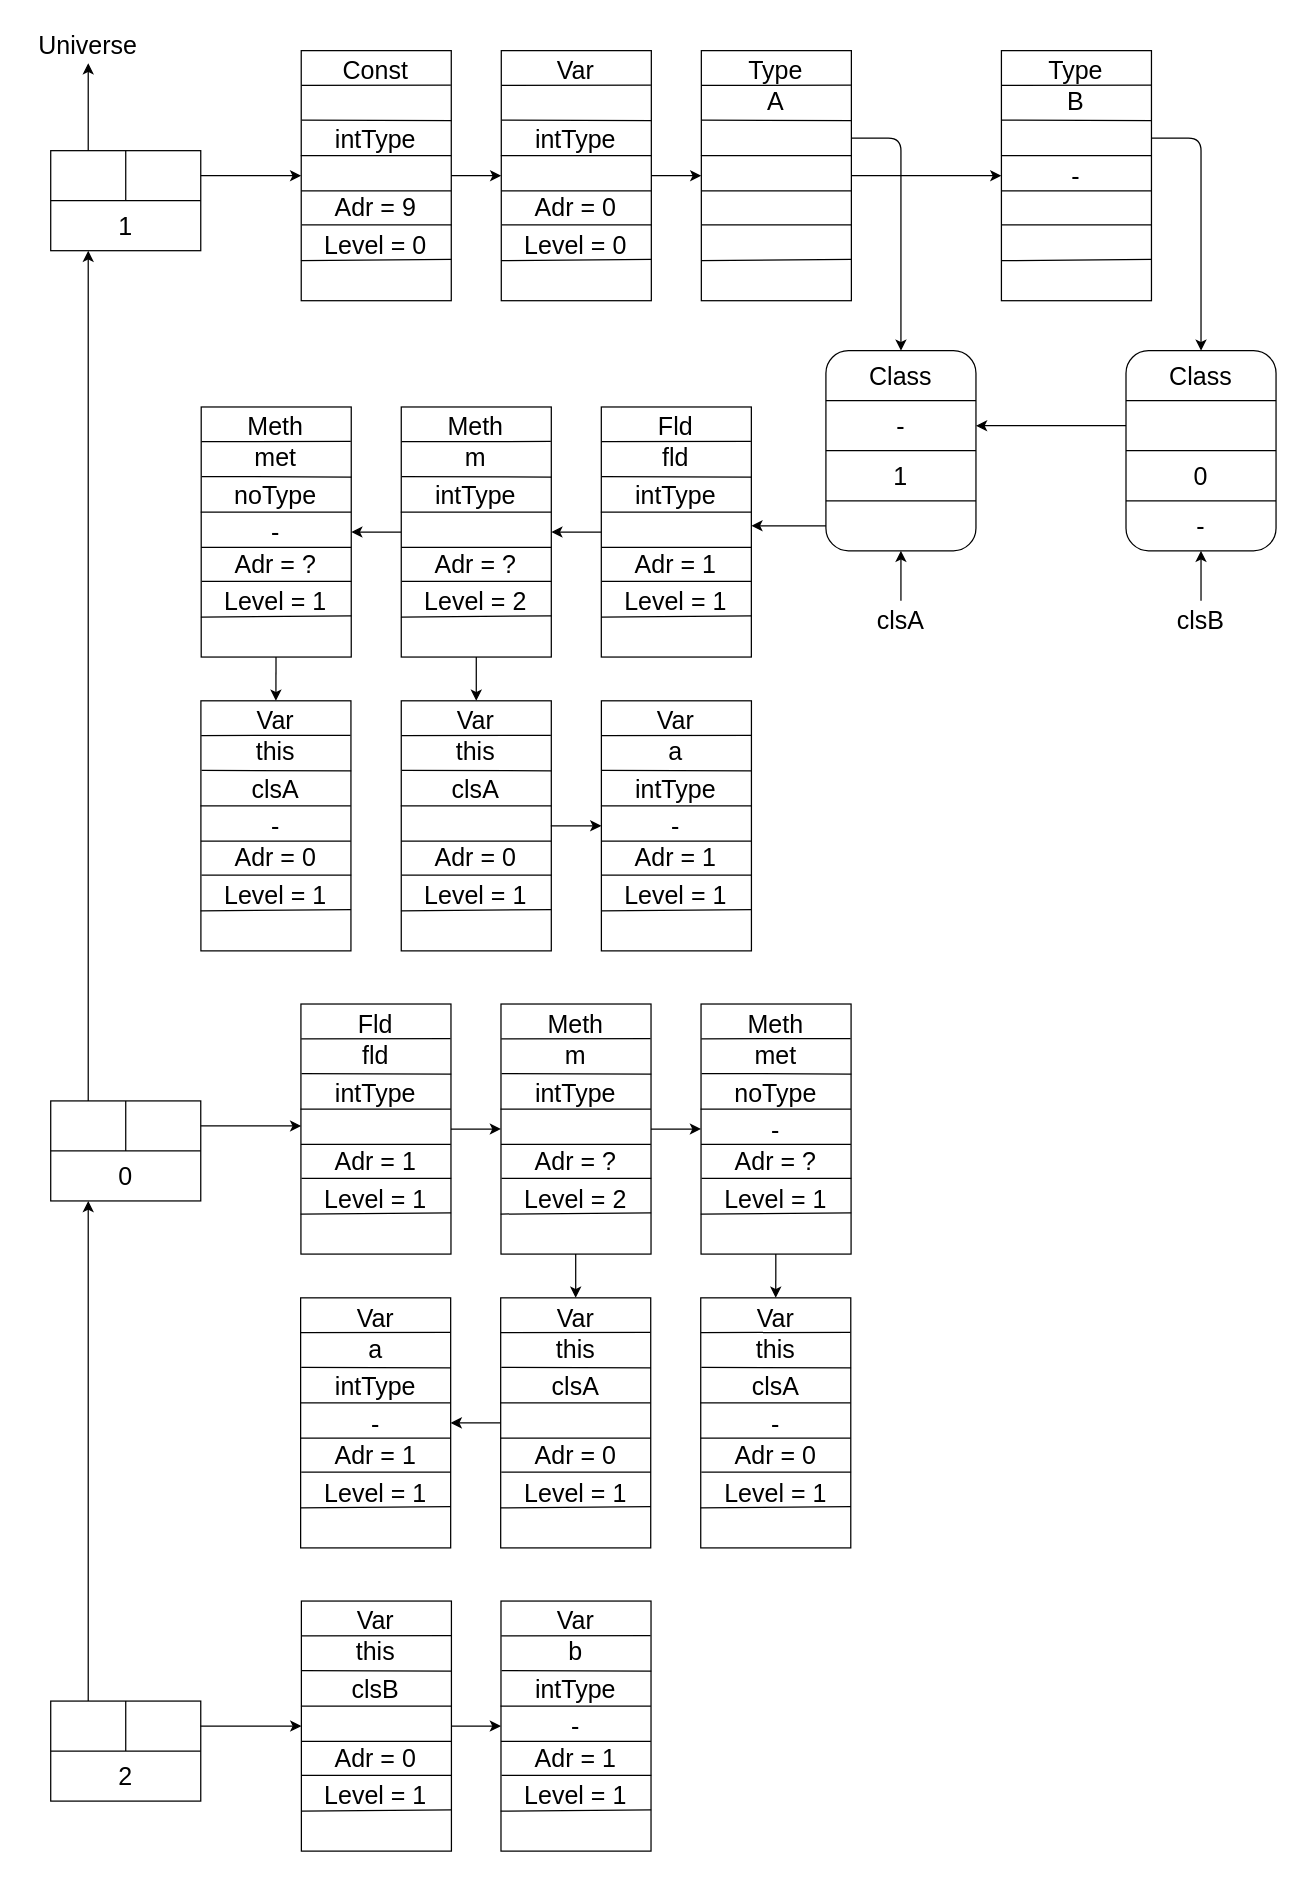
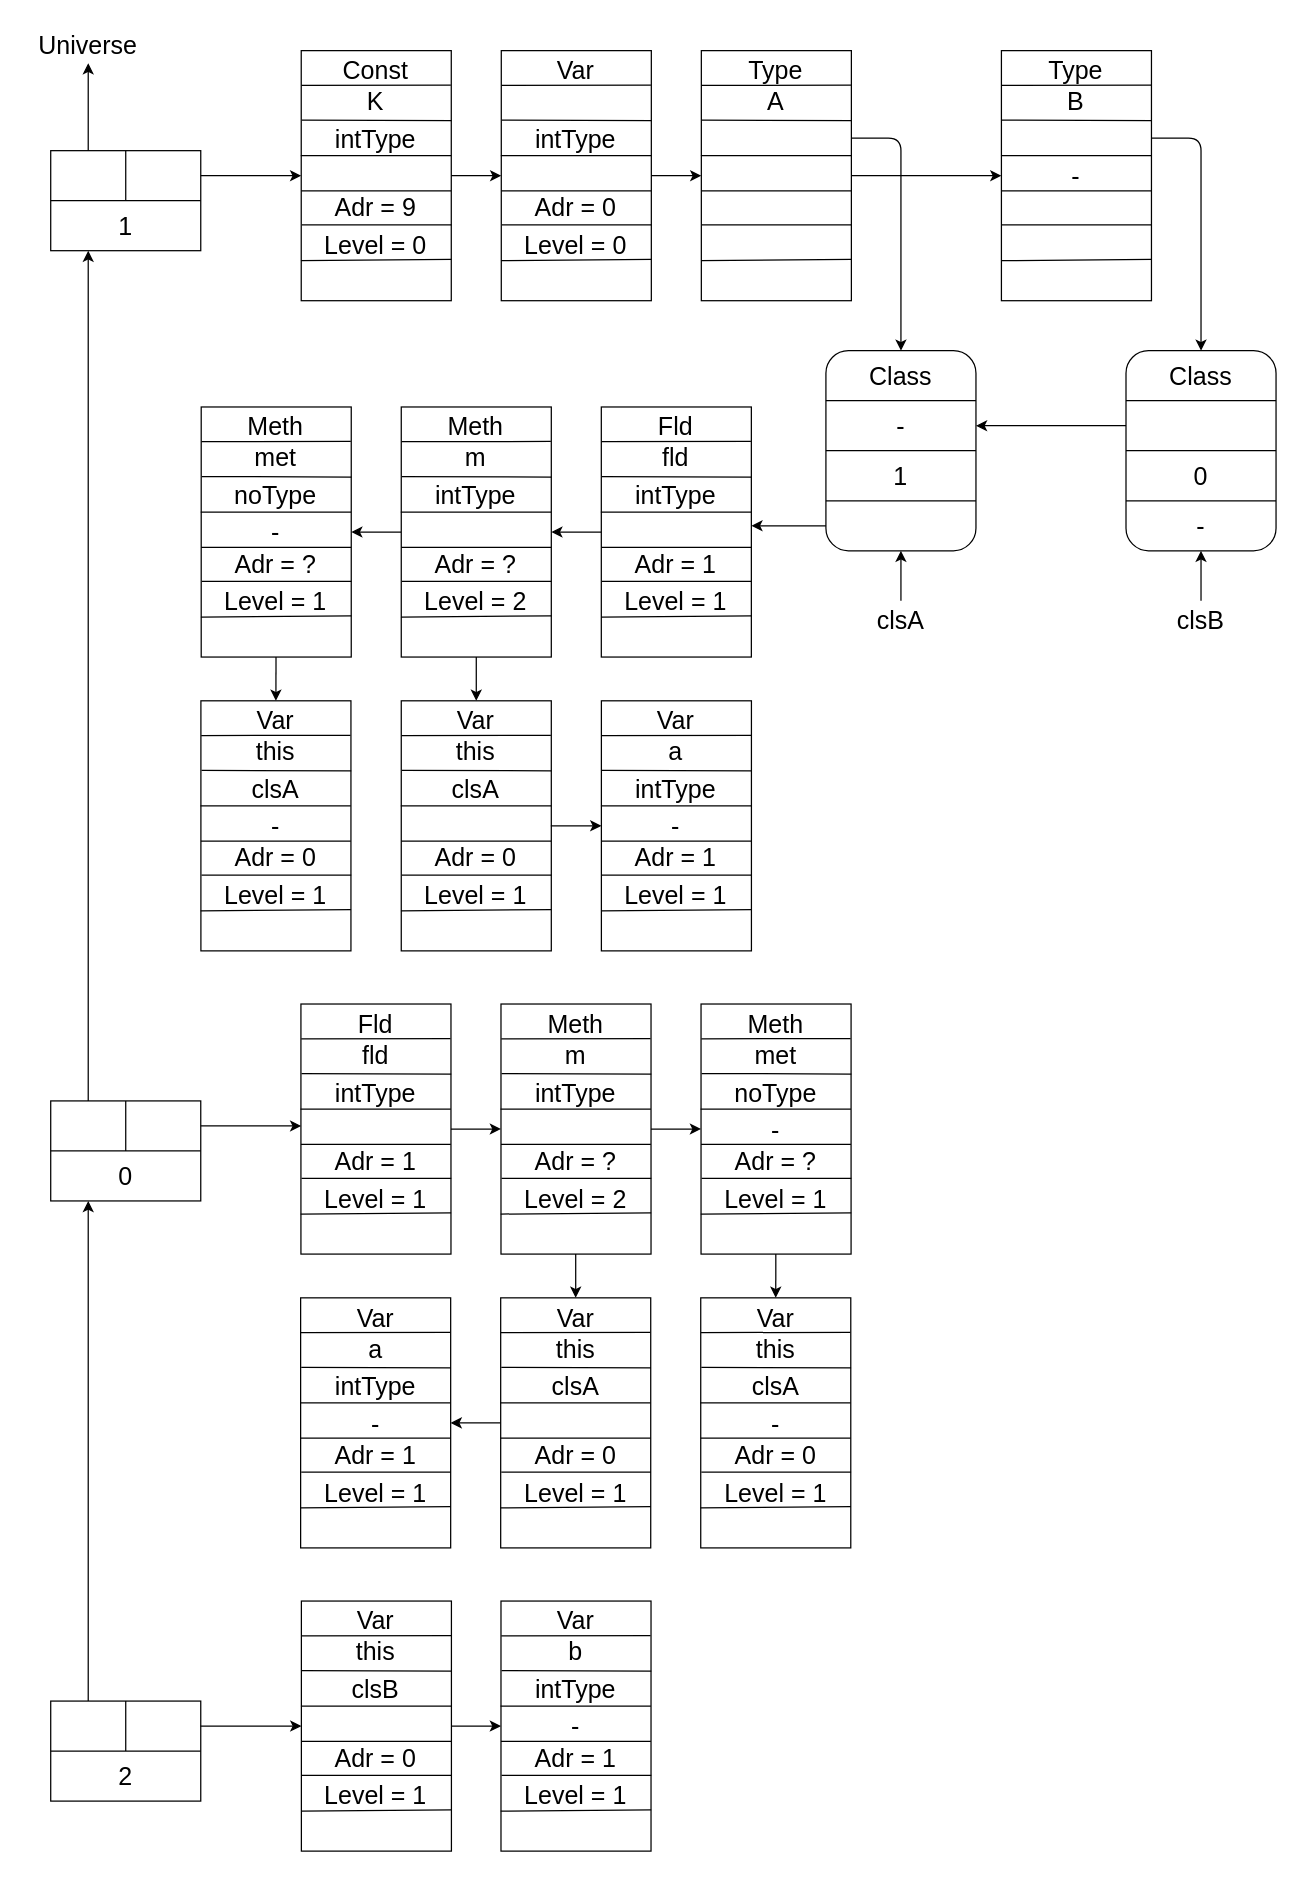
node "K": added
